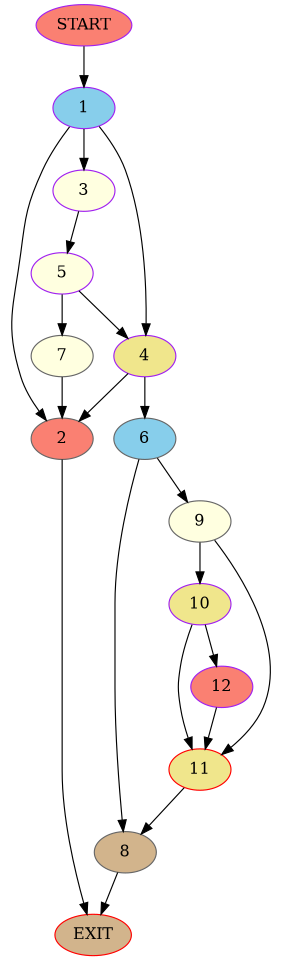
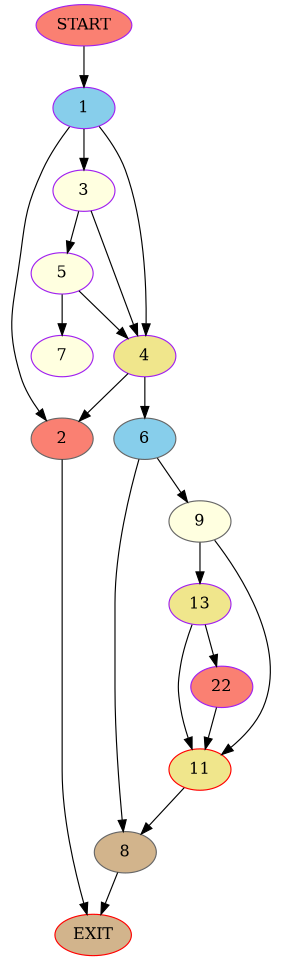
edge "3" -> "4": added
node "7": color gray40 -> purple
edge "7" -> "2": removed
node "10": label "10" -> "13"
node "12": label "12" -> "22"
